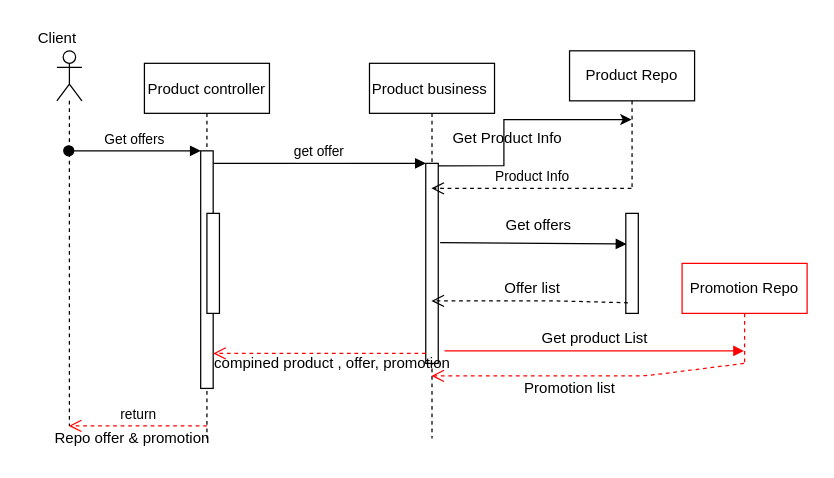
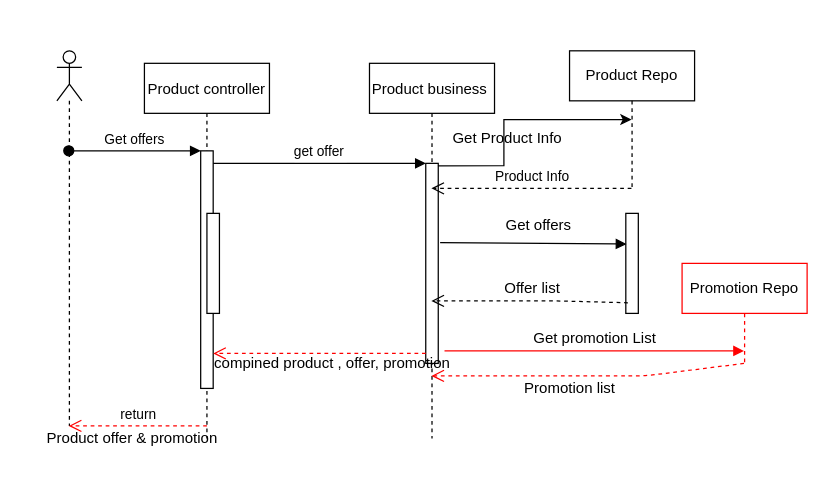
node "Client": removed
node "Get product List": label "Get product List" -> "Get promotion List"
node "Repo offer & promotion": label "Repo offer & promotion" -> "Product offer & promotion"
